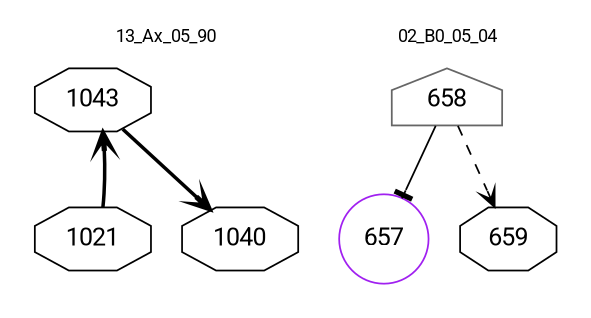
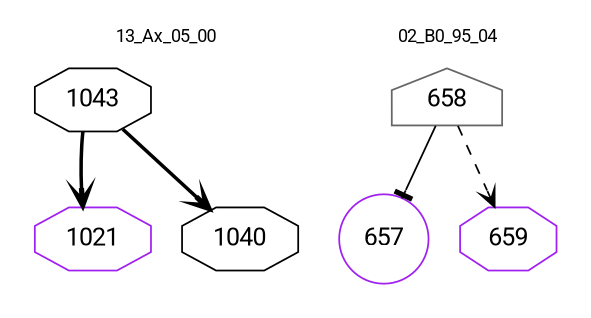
cluster "13_Ax_05_90": label "13_Ax_05_90" -> "13_Ax_05_00"
cluster "02_B0_05_04": label "02_B0_05_04" -> "02_B0_95_04"
edge "1021" -> "1043": reversed
node "1021": color black -> purple
node "659": color black -> purple
